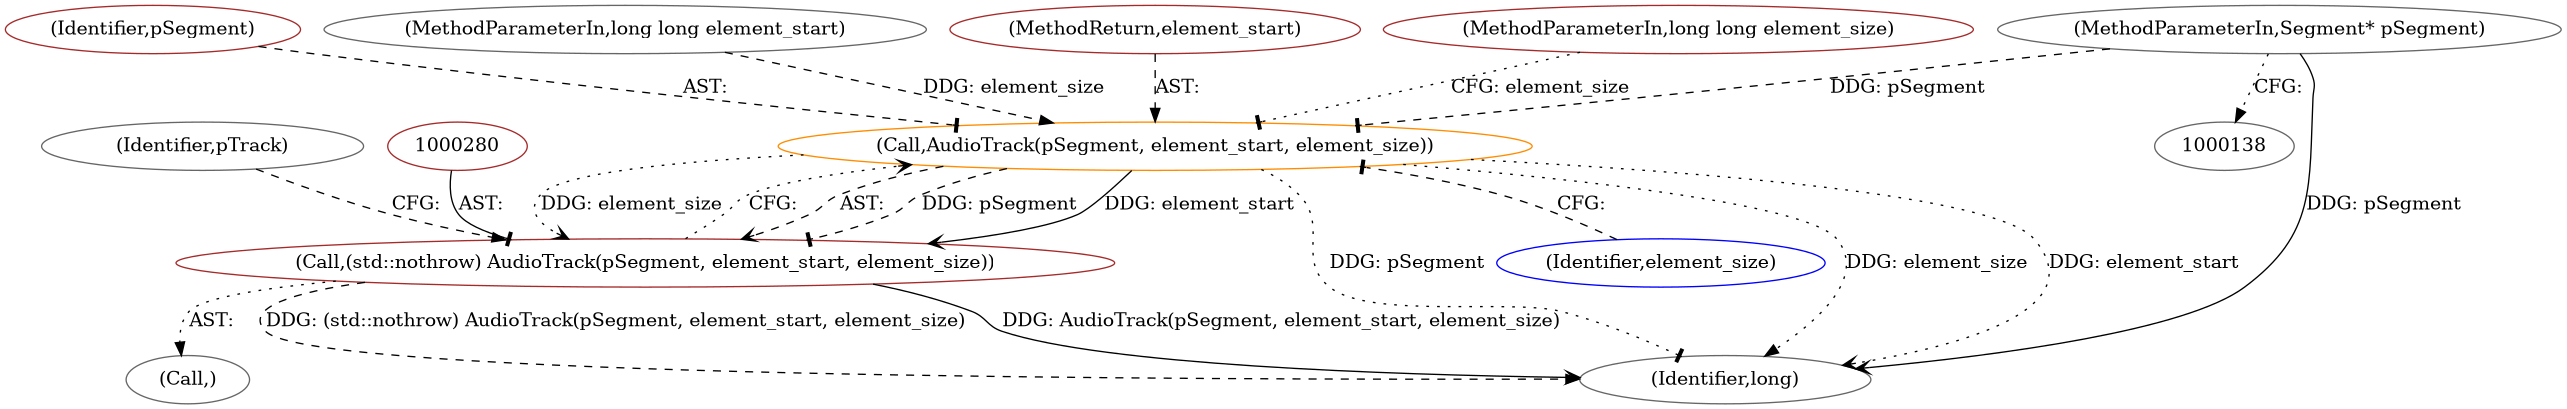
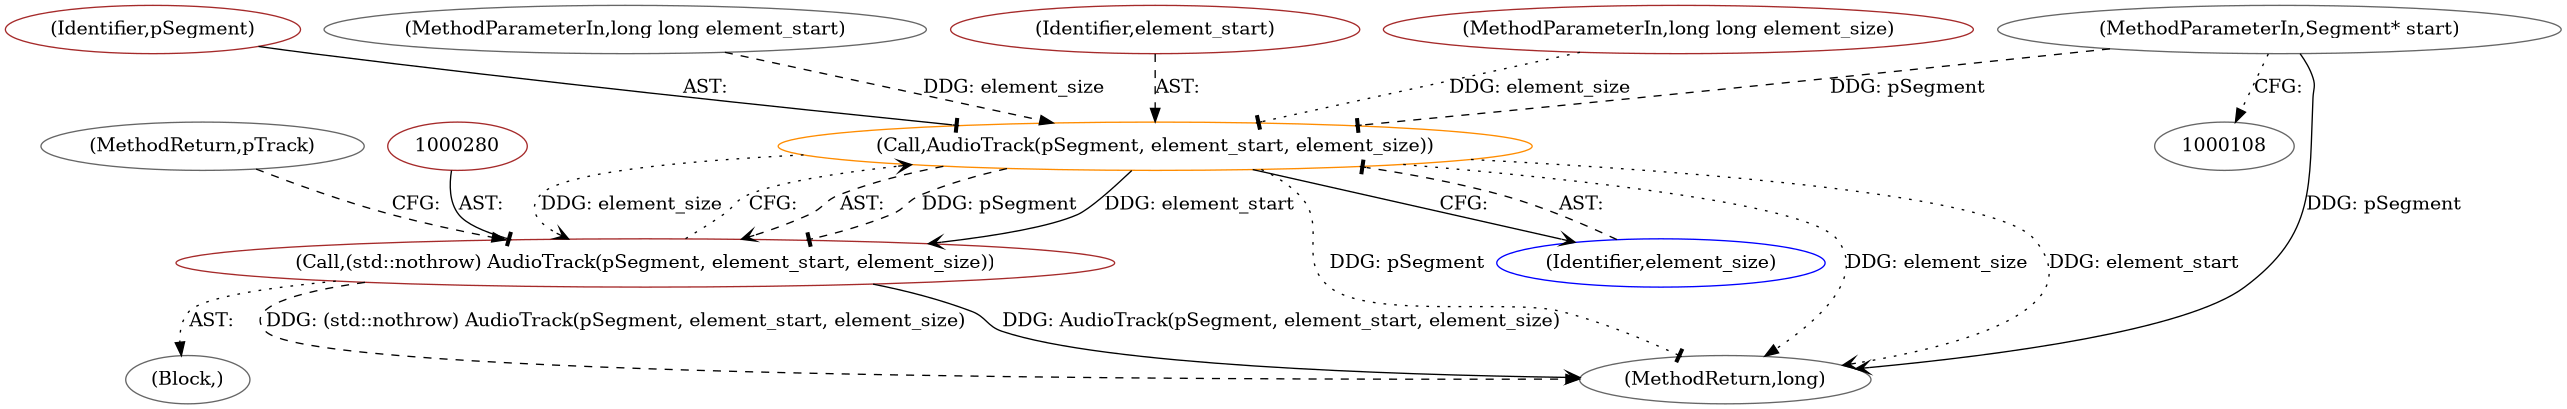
node "(MethodReturn,element_start)": label "(MethodReturn,element_start)" -> "(Identifier,element_start)"
node "(MethodParameterIn,Segment* pSegment)": label "(MethodParameterIn,Segment* pSegment)" -> "(MethodParameterIn,Segment* start)"
edge "(Identifier,pSegment)" -> "(Call,AudioTrack(pSegment, element_start, element_size))": style dashed -> solid
edge "(MethodParameterIn,long long element_size)" -> "(Call,AudioTrack(pSegment, element_start, element_size))": label "CFG: element_size" -> "DDG: element_size"
node "(Identifier,pTrack)": label "(Identifier,pTrack)" -> "(MethodReturn,pTrack)"
node "1000138": label "1000138" -> "1000108"
edge "(Call,AudioTrack(pSegment, element_start, element_size))" -> "(Identifier,element_size)": added, label "CFG:"
edge "(Identifier,element_size)" -> "(Call,AudioTrack(pSegment, element_start, element_size))": label "CFG: " -> "AST: "
node "(Call,)": label "(Call,)" -> "(Block,)"
node "(Identifier,long)": label "(Identifier,long)" -> "(MethodReturn,long)"
